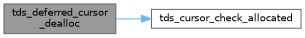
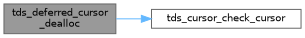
node "tds_cursor_check_allocated": label "tds_cursor_check_allocated" -> "tds_cursor_check_cursor"
